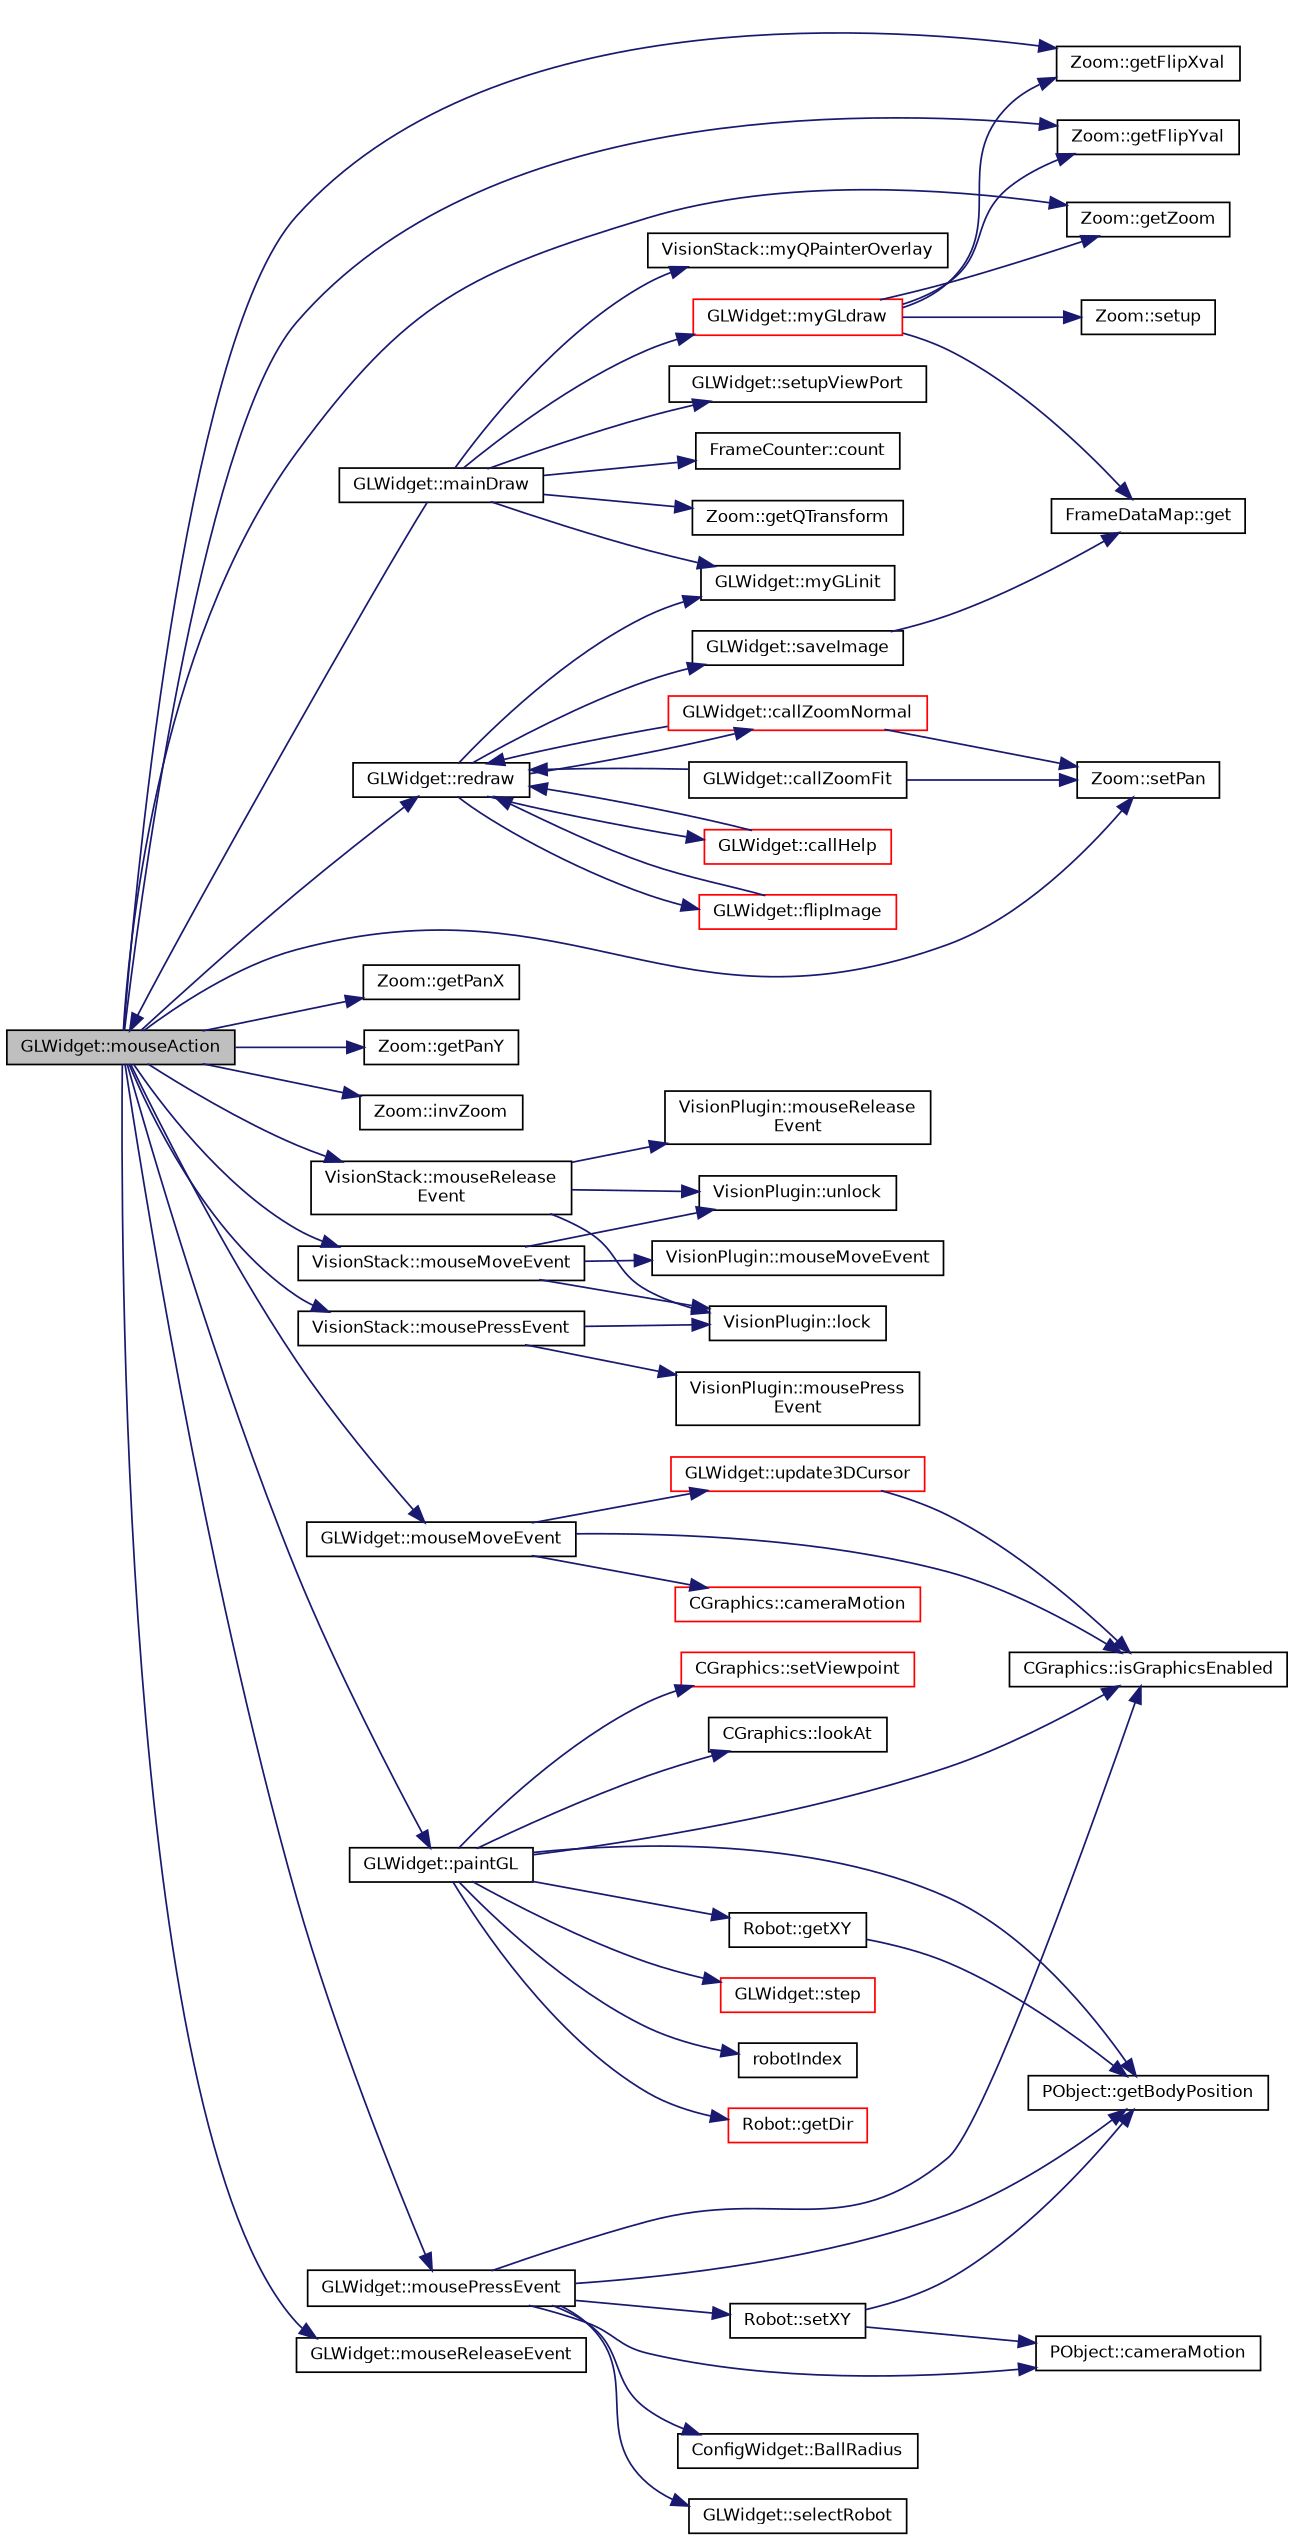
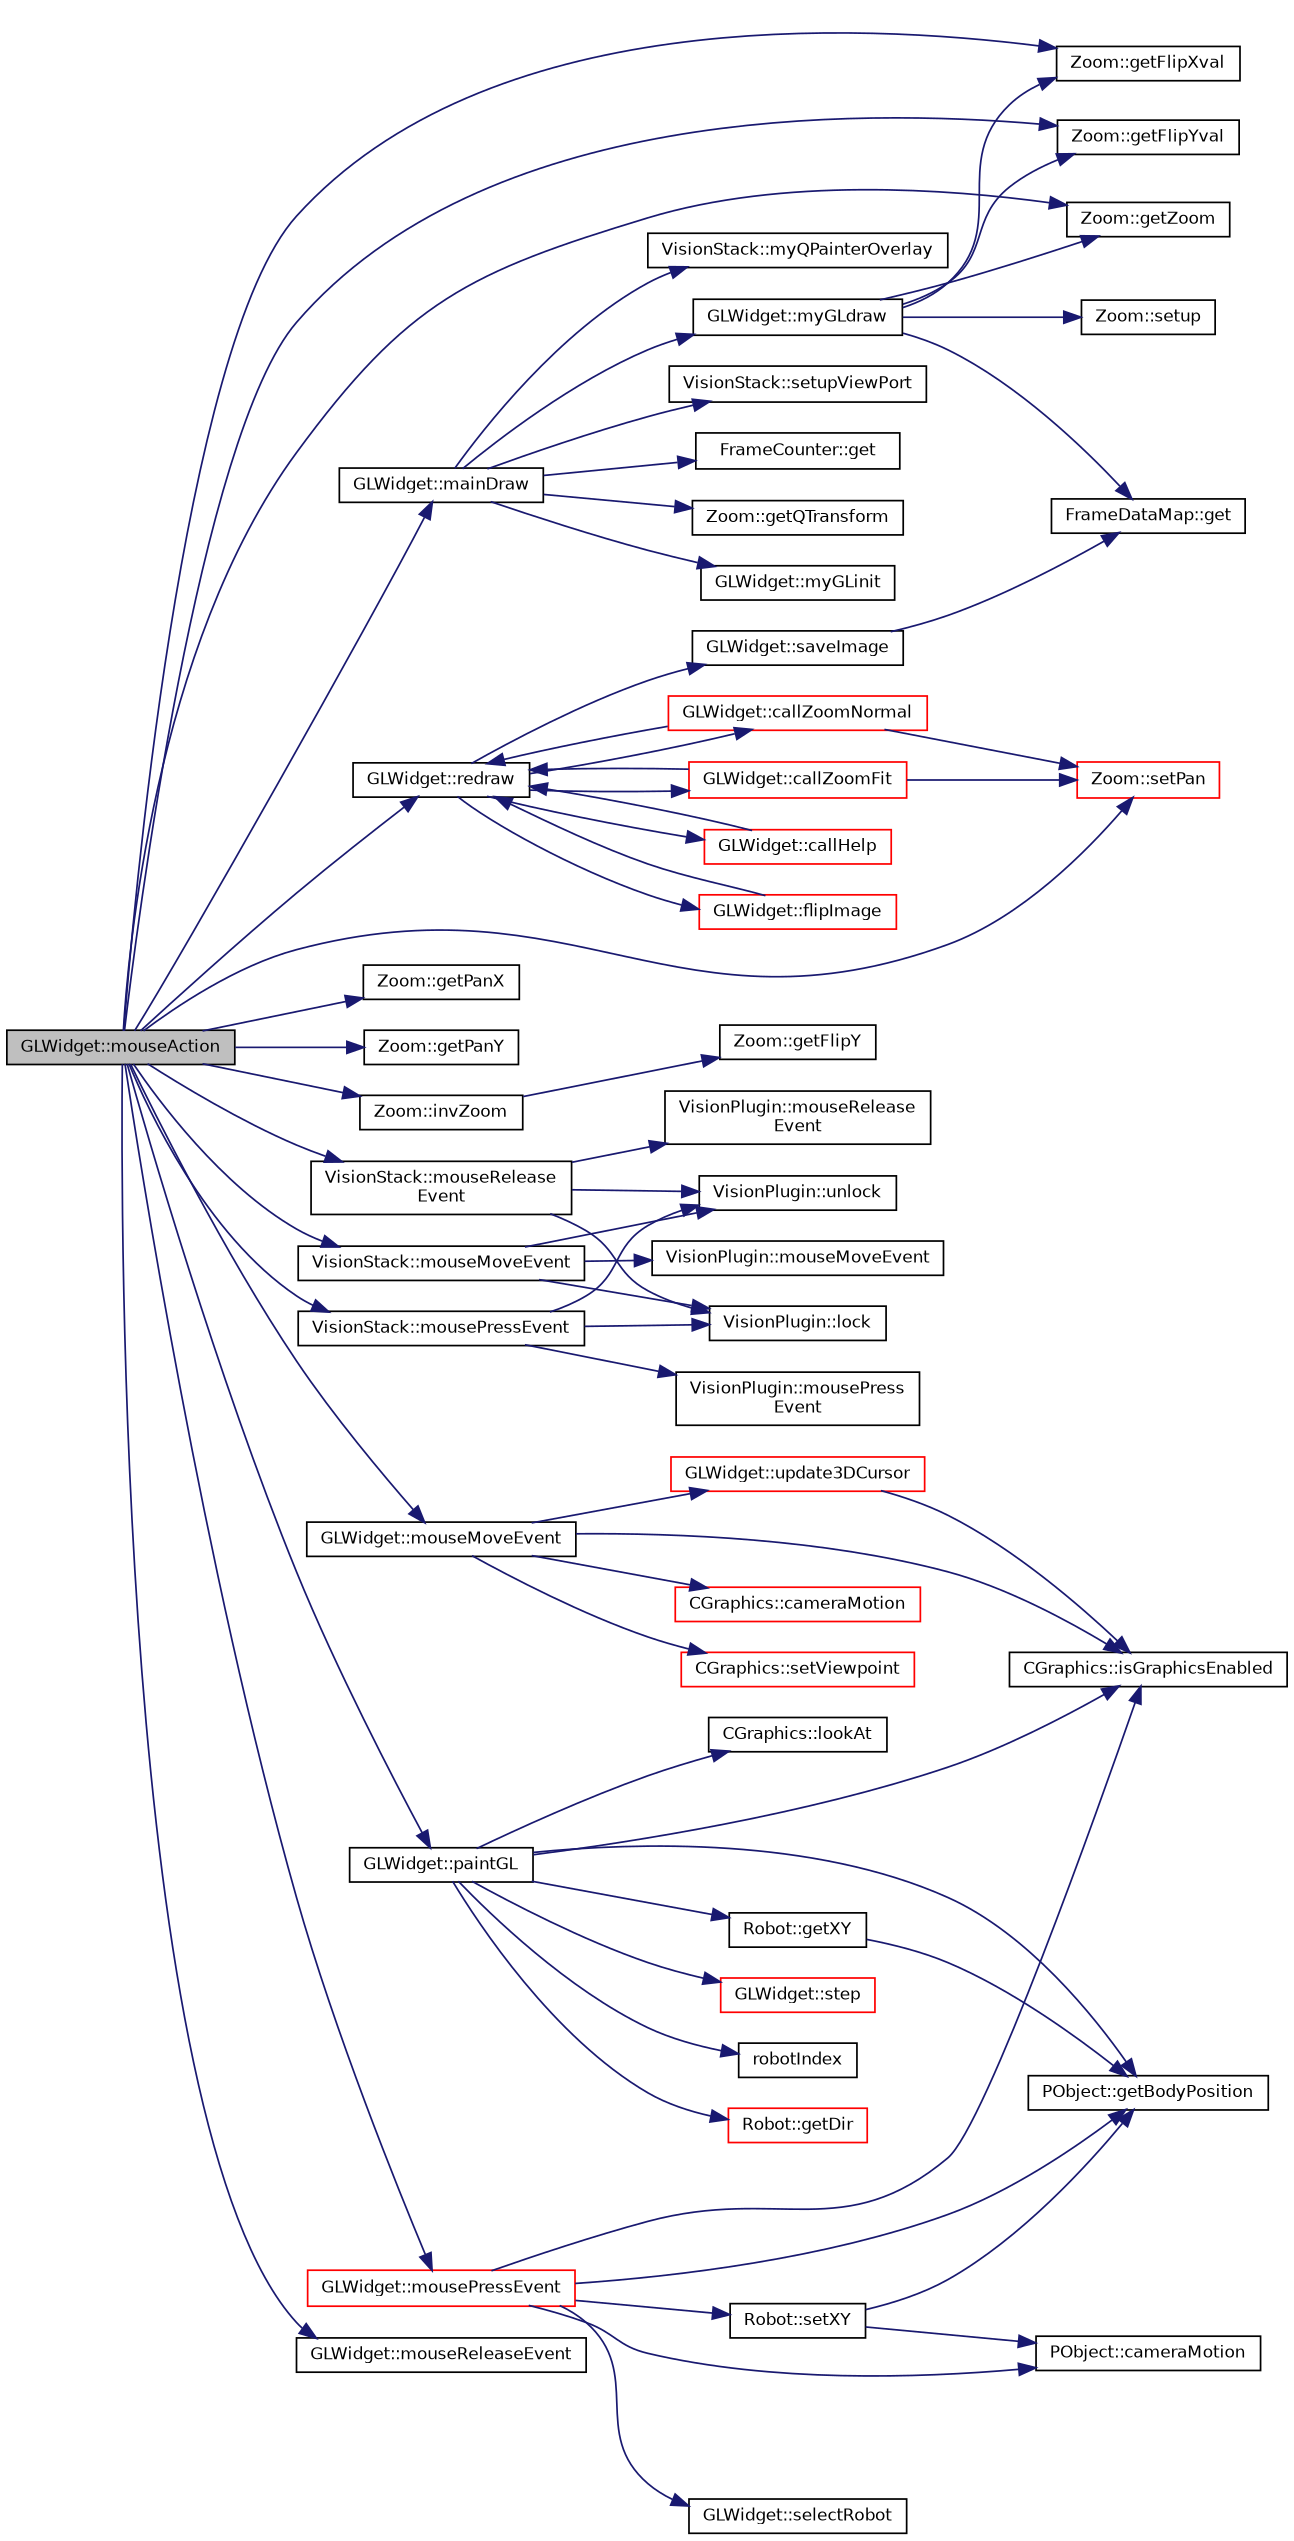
node "GLWidget::myGLdraw": color red -> black
node "GLWidget::setupViewPort": label "GLWidget::setupViewPort" -> "VisionStack::setupViewPort"
node "FrameCounter::count": label "FrameCounter::count" -> "FrameCounter::get"
edge "GLWidget::redraw" -> "GLWidget::myGLinit": now "GLWidget::redraw" -> "GLWidget::callZoomFit"
edge "GLWidget::mainDraw" -> "GLWidget::mouseAction": reversed
node "GLWidget::callZoomFit": color black -> red
node "Zoom::setPan": color black -> red
node "Zoom::getFlipY": added
edge "VisionStack::mousePressEvent" -> "VisionPlugin::unlock": added
edge "GLWidget::paintGL" -> "CGraphics::setViewpoint": now "GLWidget::mouseMoveEvent" -> "CGraphics::setViewpoint"
node "GLWidget::mousePressEvent": color black -> red
node "ConfigWidget::BallRadius": removed
